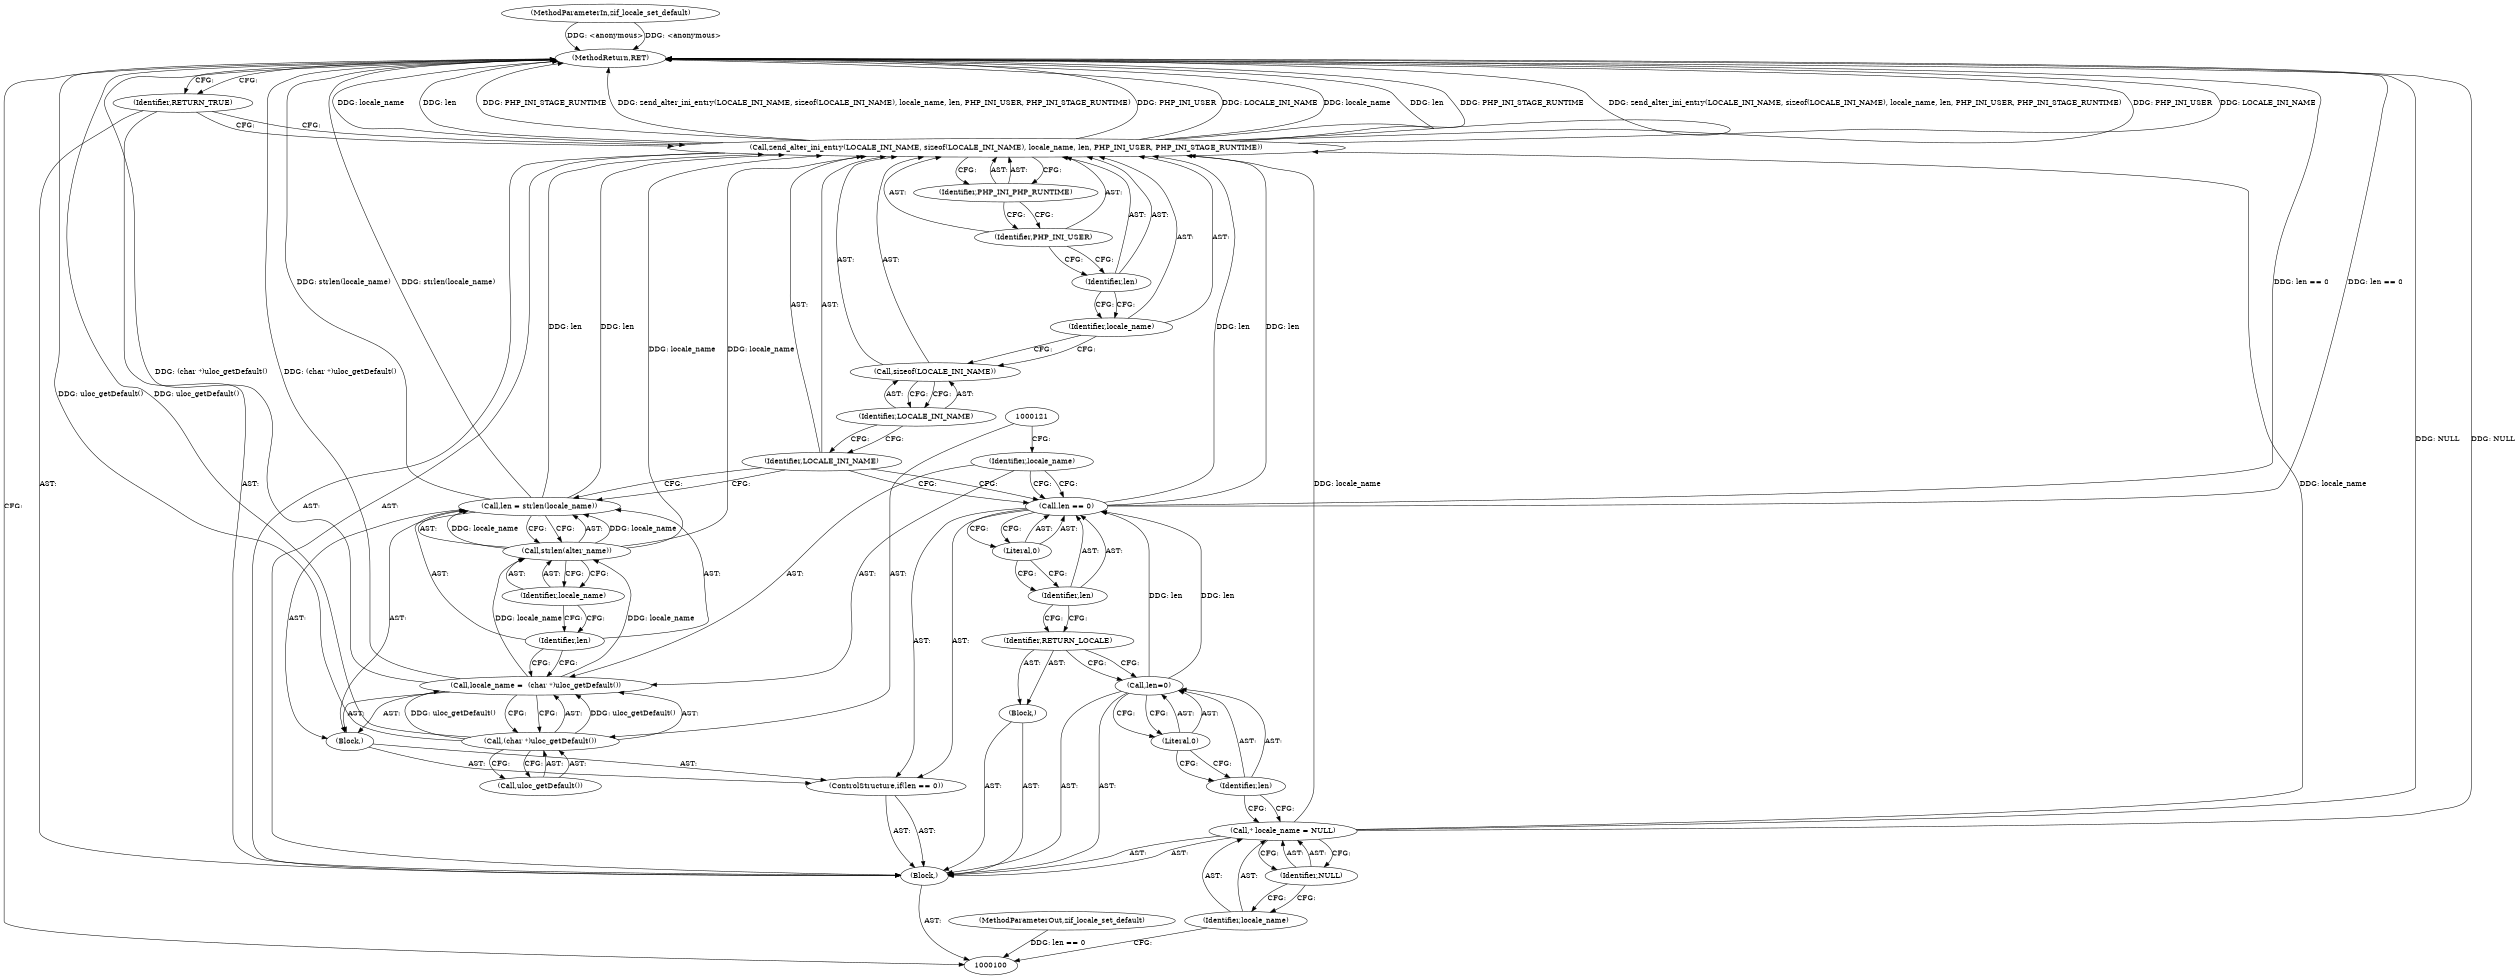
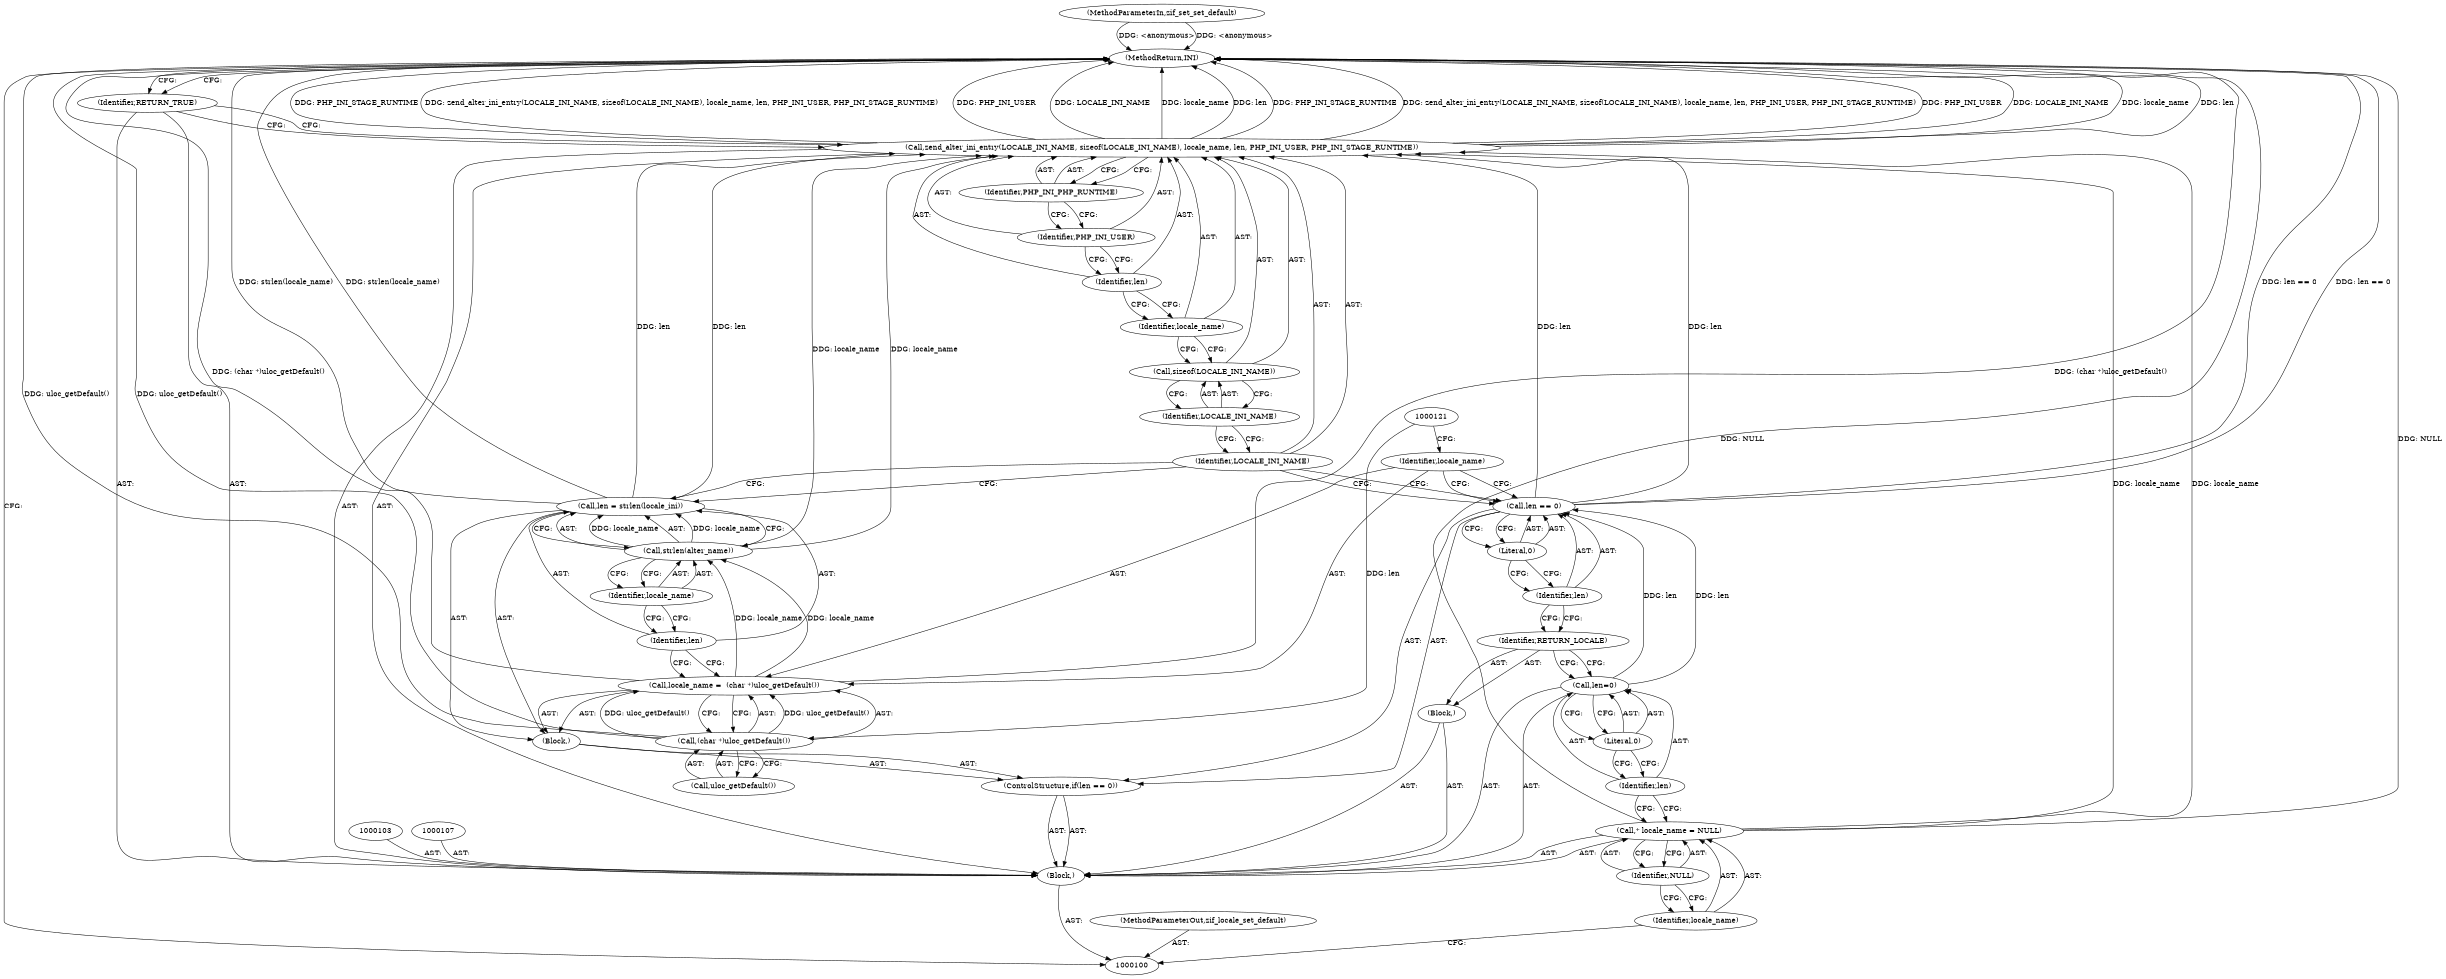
node "(MethodParameterIn,zif_locale_set_default)": label "(MethodParameterIn,zif_locale_set_default)" -> "(MethodParameterIn,zif_set_set_default)"
node "(MethodReturn,RET)": label "(MethodReturn,RET)" -> "(MethodReturn,INI)"
node "(Call,len = strlen(locale_name))": label "(Call,len = strlen(locale_name))" -> "(Call,len = strlen(locale_ini))"
edge "1000121" -> "(Call,(char *)uloc_getDefault())": label "AST: " -> "DDG: len"
node "1000103": added
node "1000107": added
edge "(MethodParameterOut,zif_locale_set_default)" -> "1000100": label "DDG: len == 0" -> "AST: "
